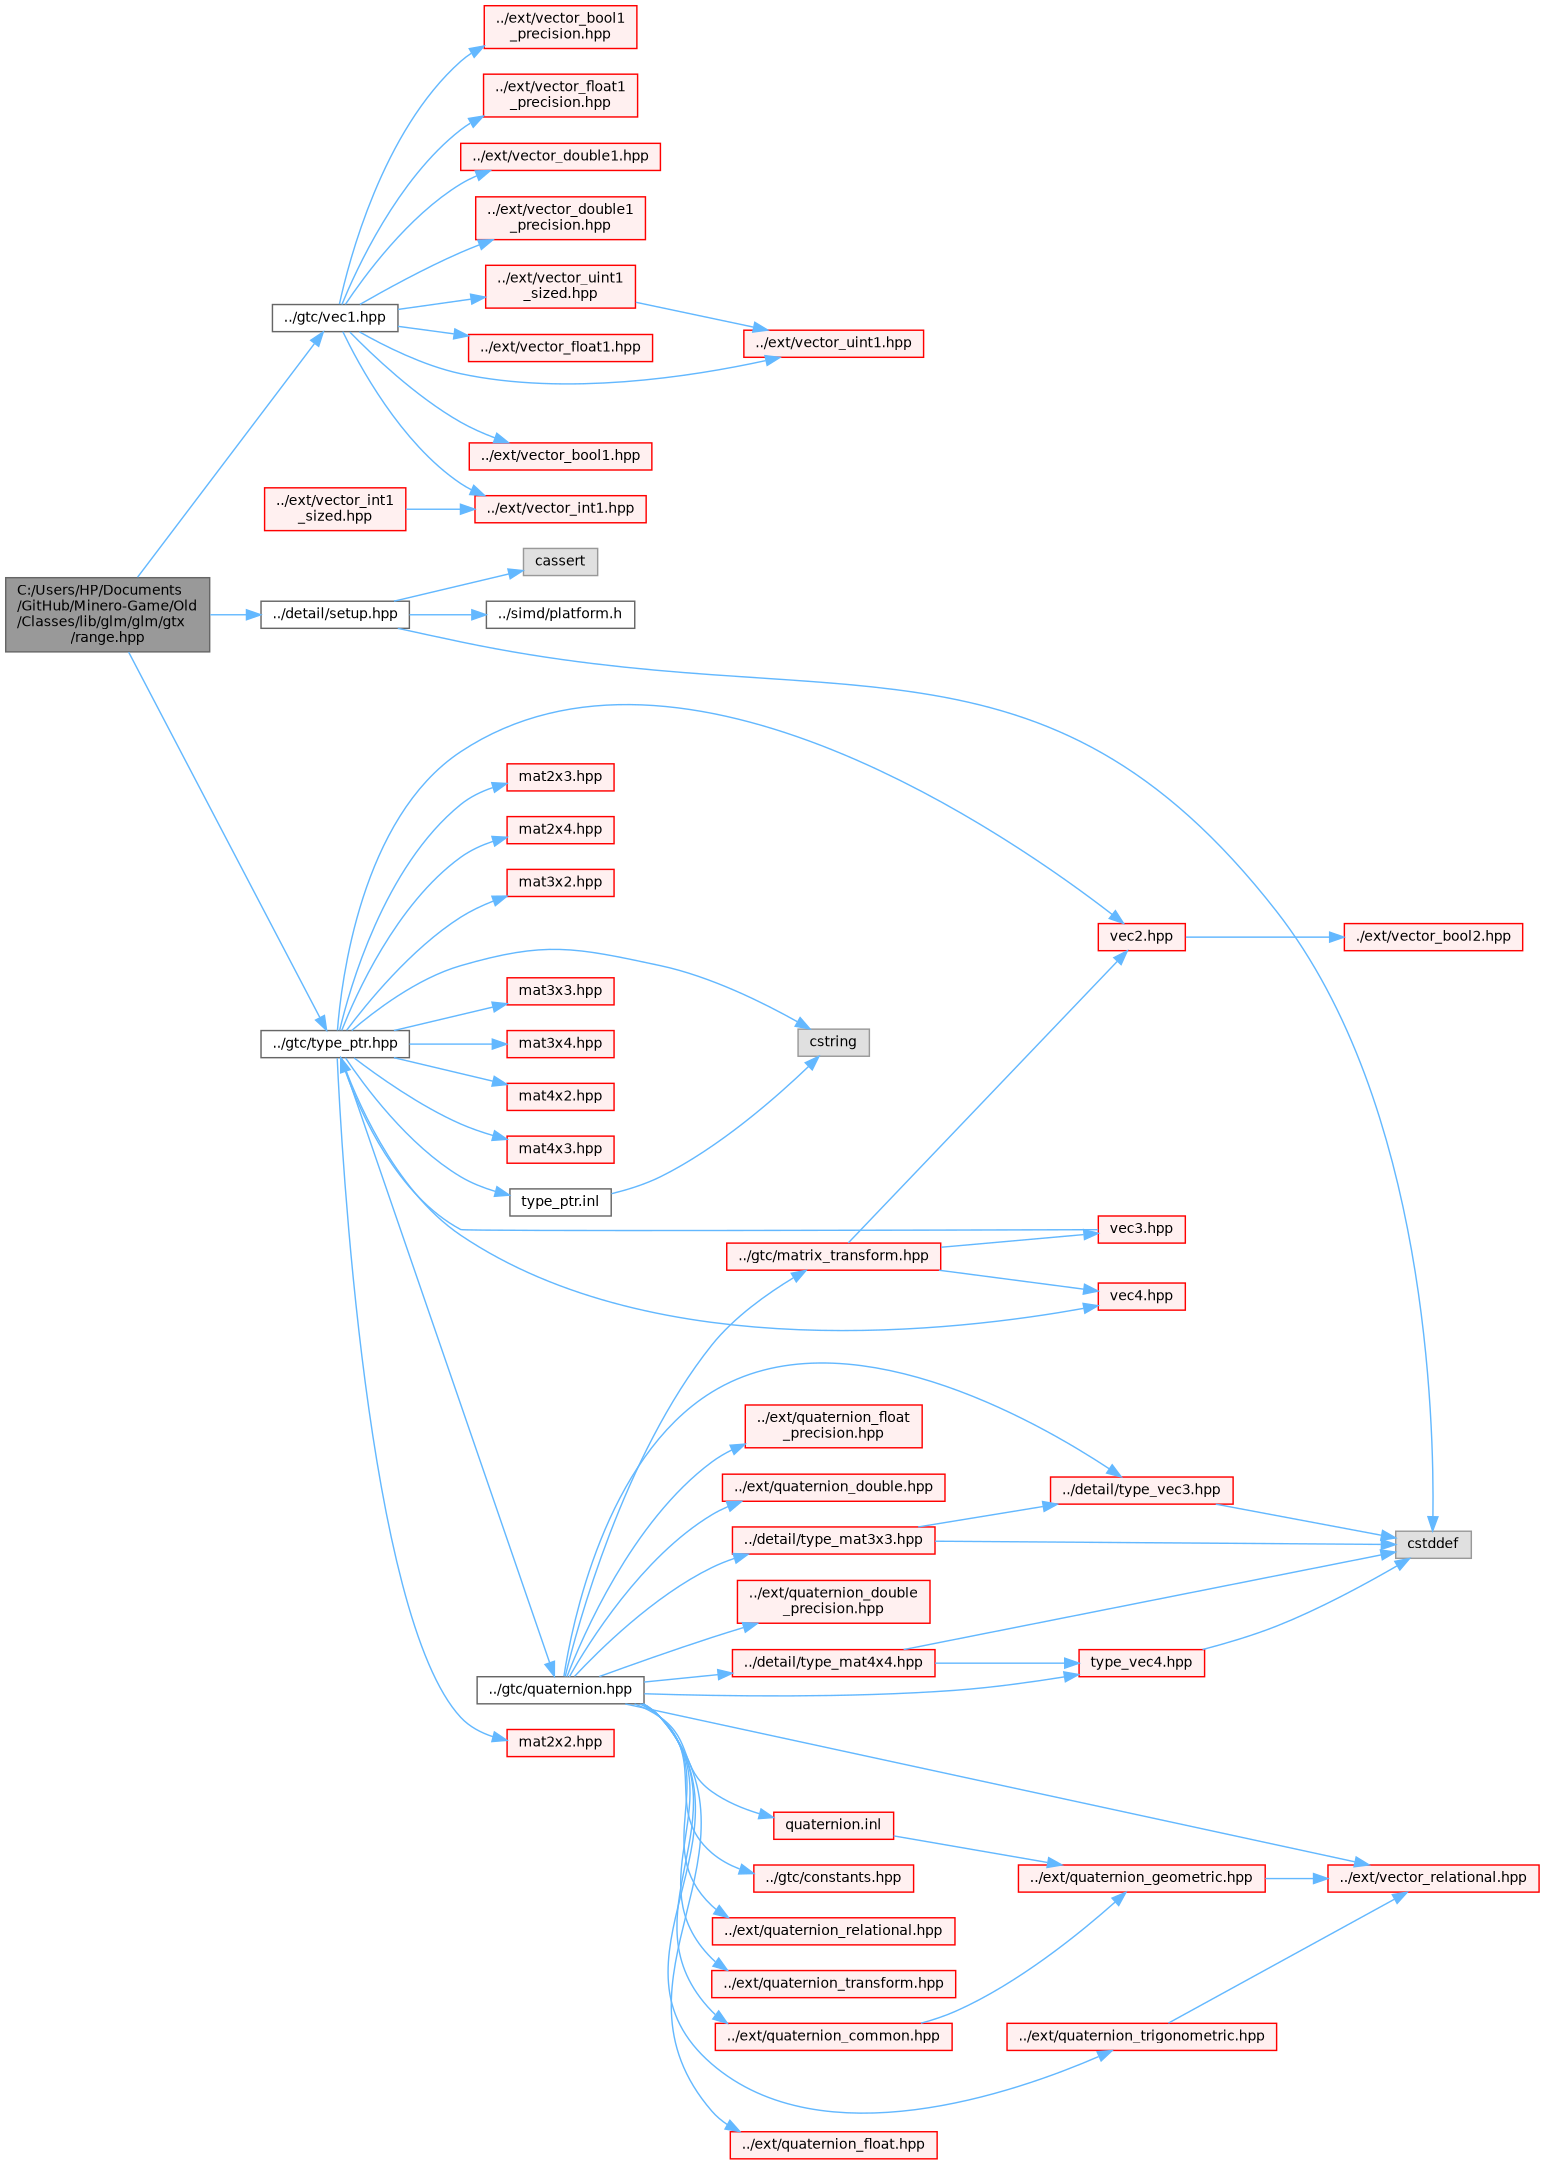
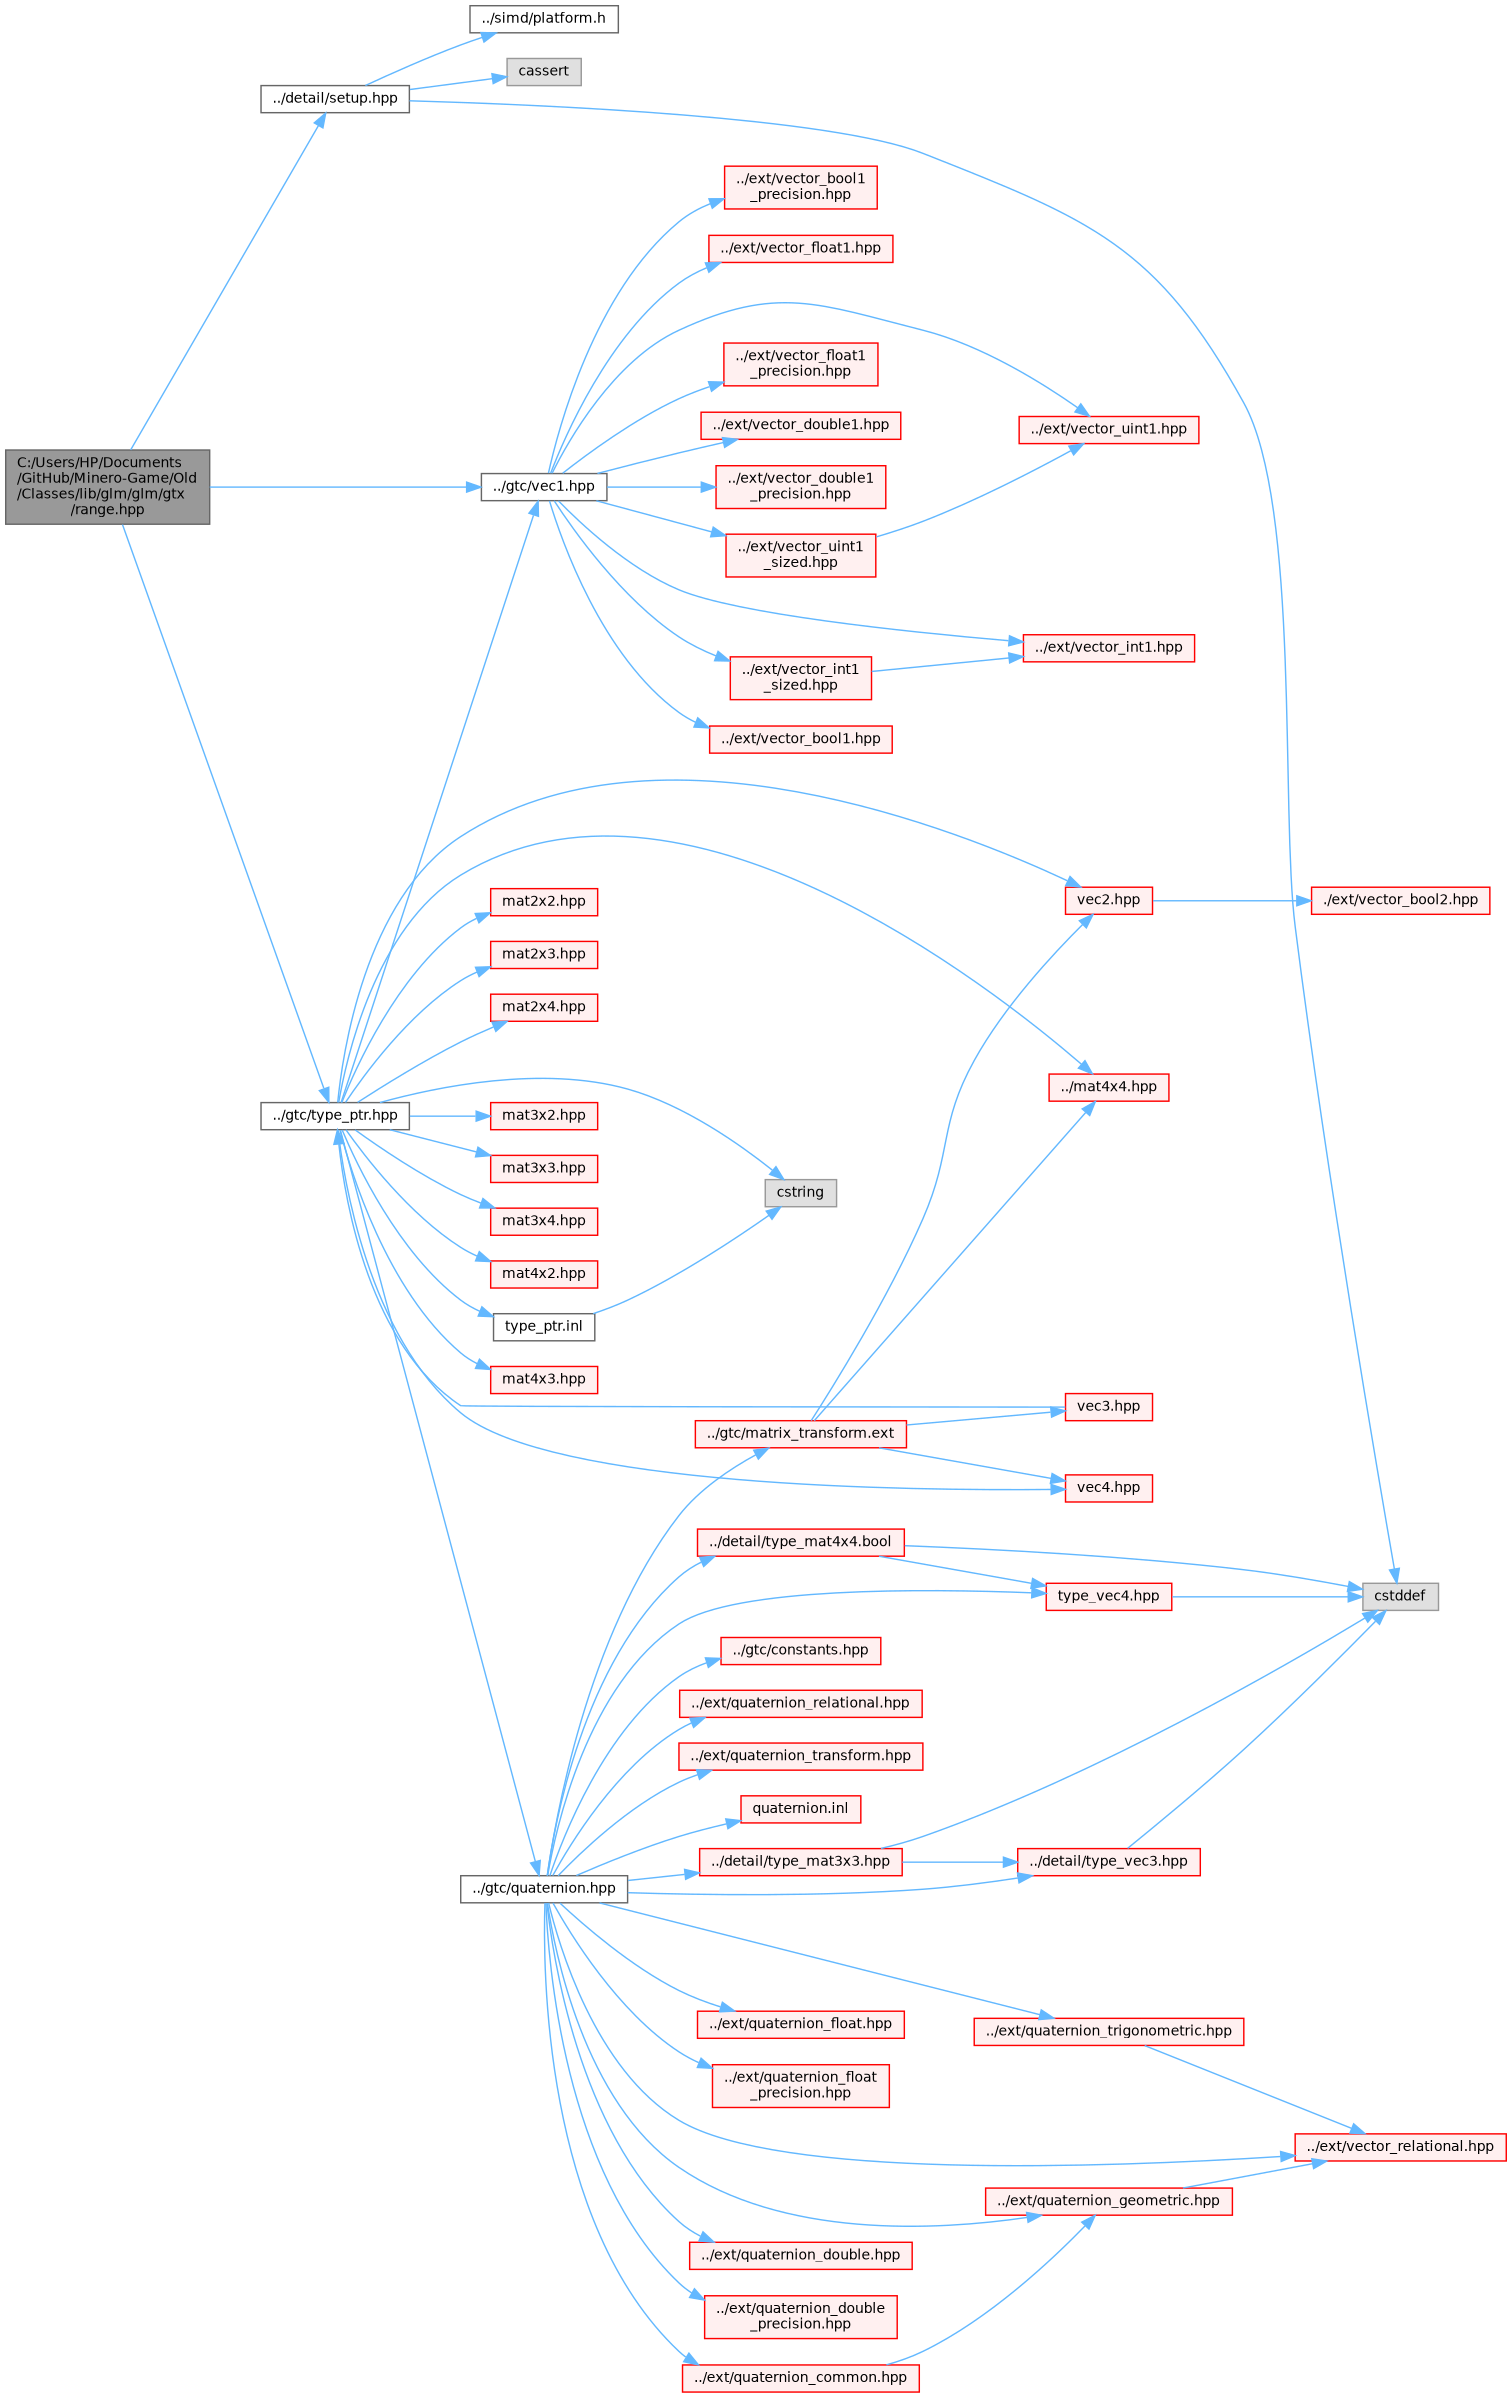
edge "../gtc/vec1.hpp" -> "../ext/vector_int1 _sized.hpp": added
edge "../gtc/type_ptr.hpp" -> "../gtc/vec1.hpp": added
node "../mat4x4.hpp": added
node "../gtc/matrix_transform.hpp": label "../gtc/matrix_transform.hpp" -> "../gtc/matrix_transform.ext"
node "../detail/type_mat4x4.hpp": label "../detail/type_mat4x4.hpp" -> "../detail/type_mat4x4.bool"
edge "quaternion.inl" -> "../ext/quaternion_geometric.hpp": now "../gtc/quaternion.hpp" -> "../ext/quaternion_geometric.hpp"
